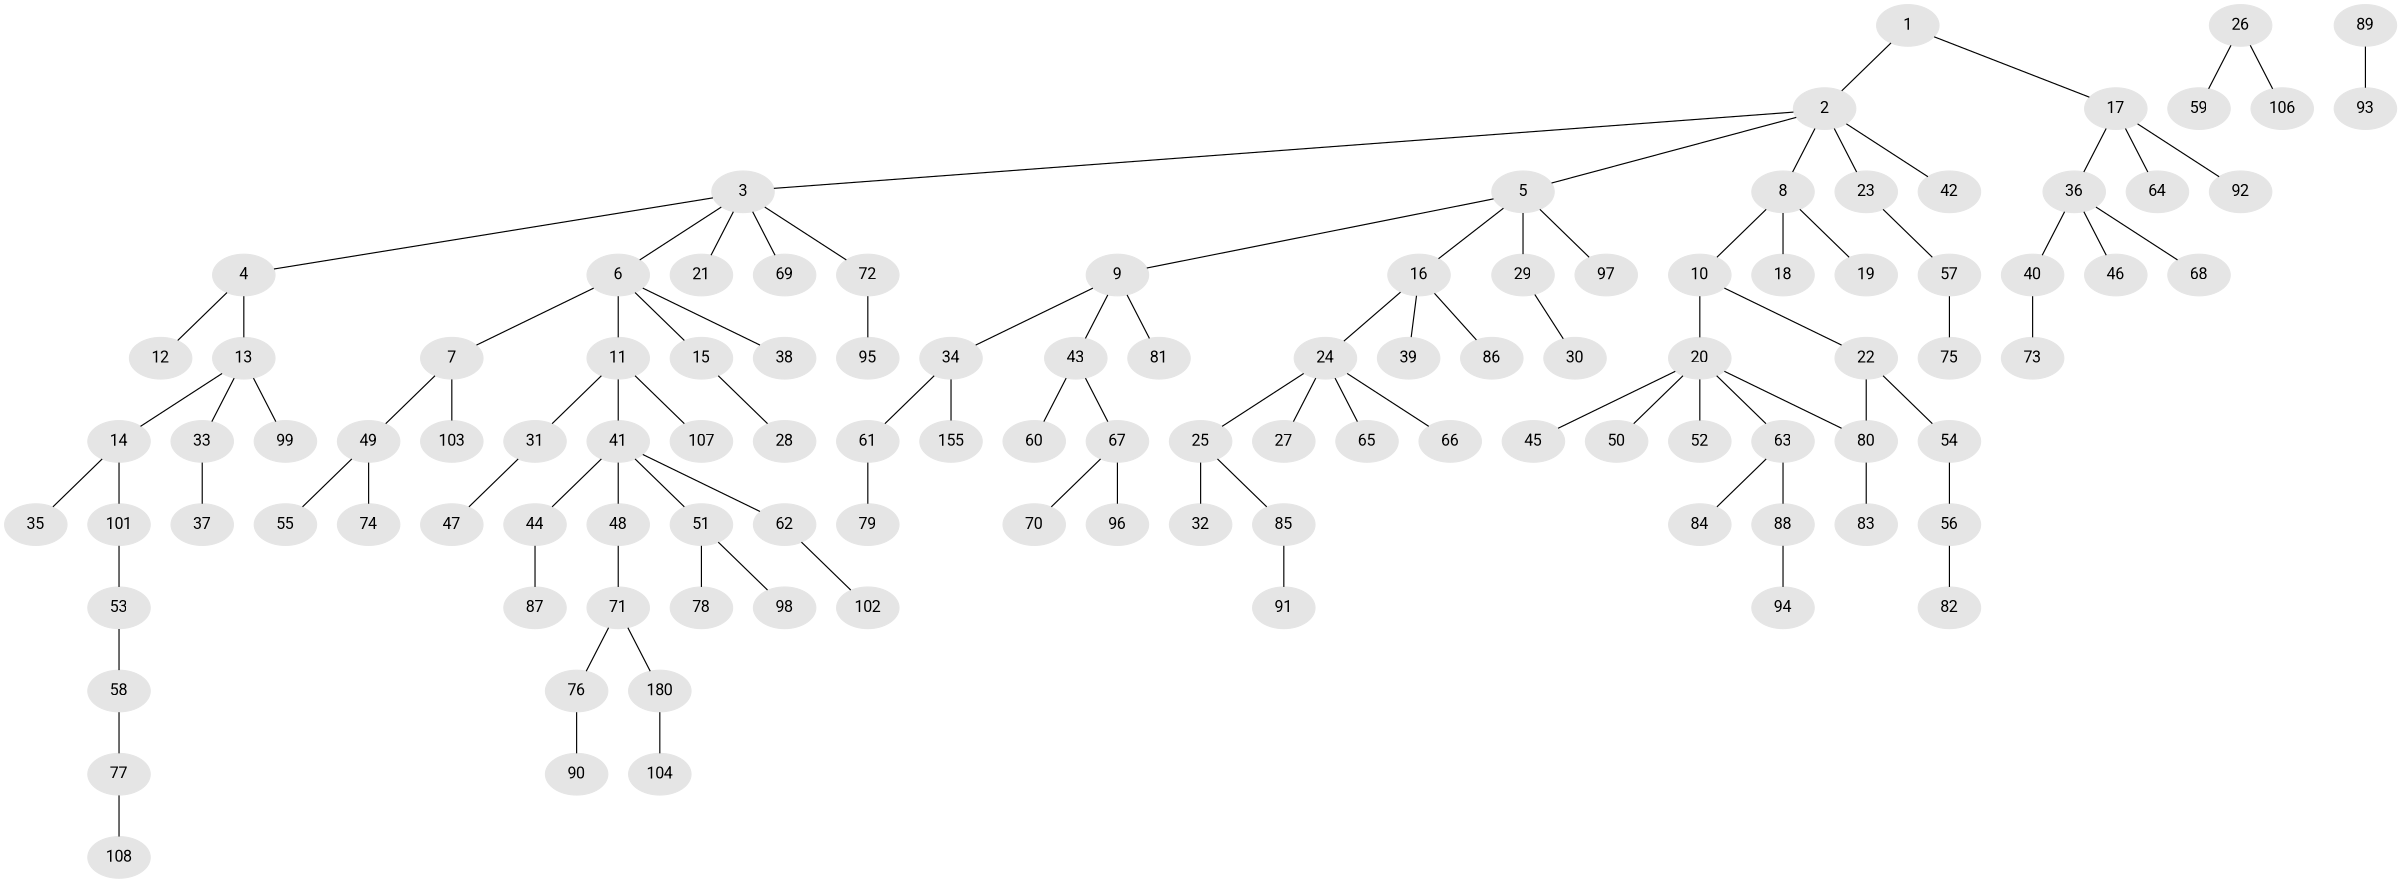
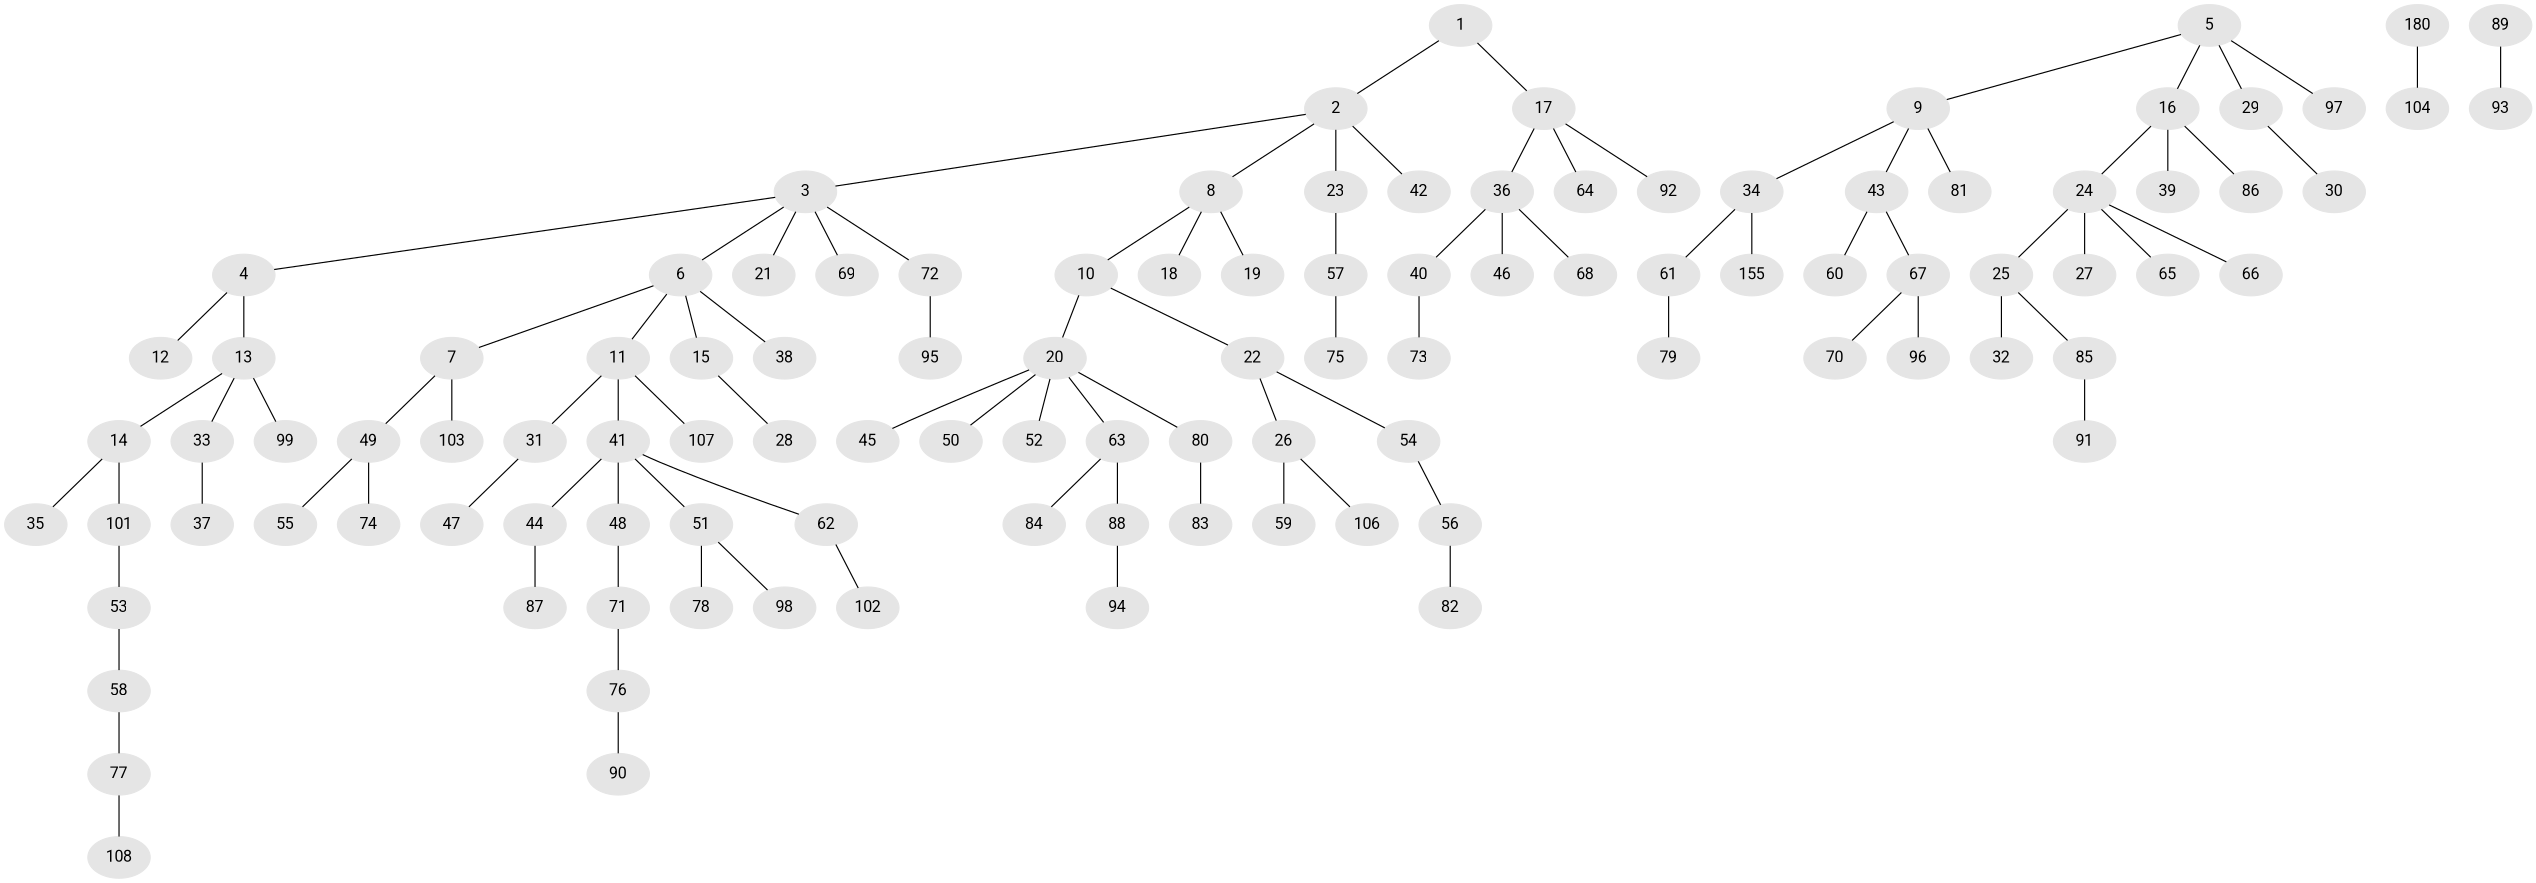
edge "2" -- "5": removed
edge "22" -- "80": now "22" -- "26"
edge "71" -- "180": removed
